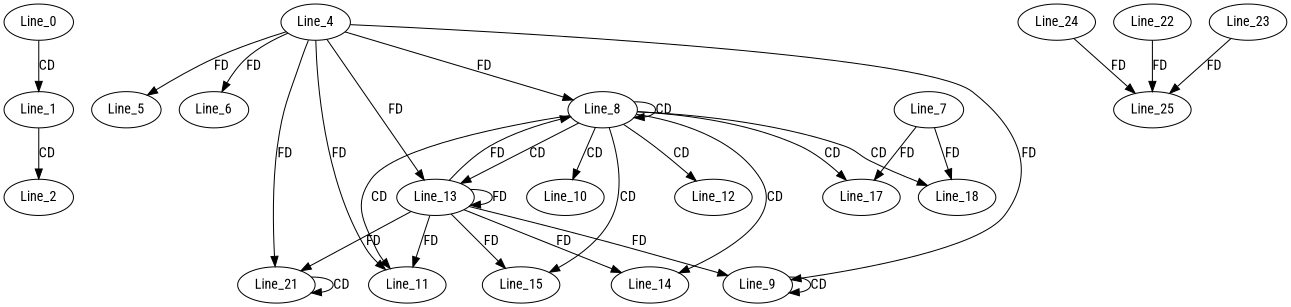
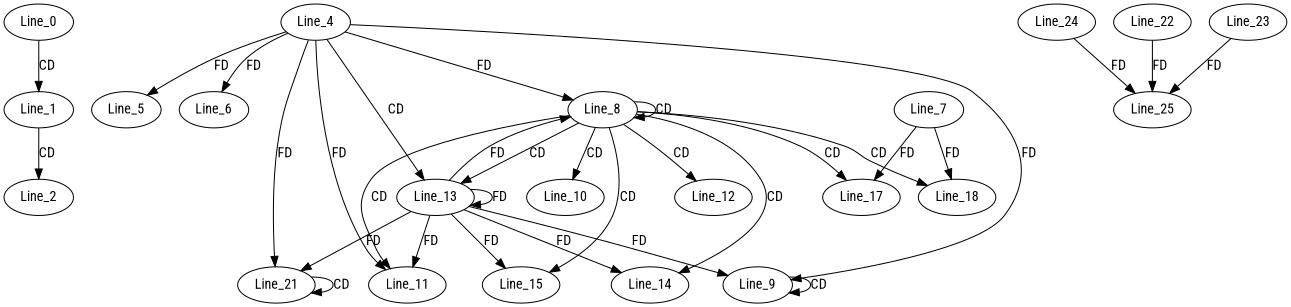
edge "Line_4" -> "Line_13": label "FD" -> "CD"
